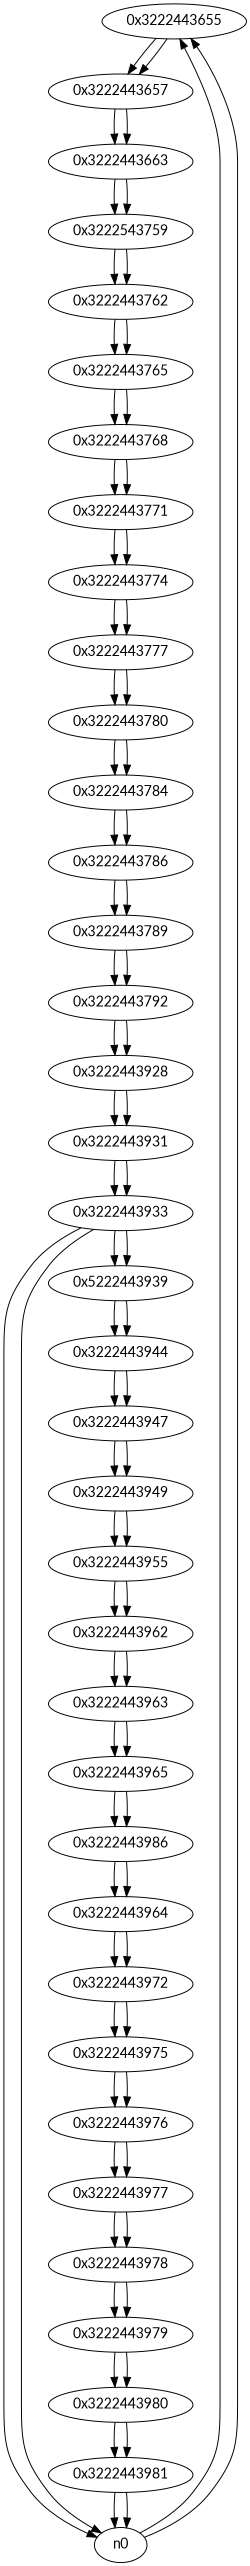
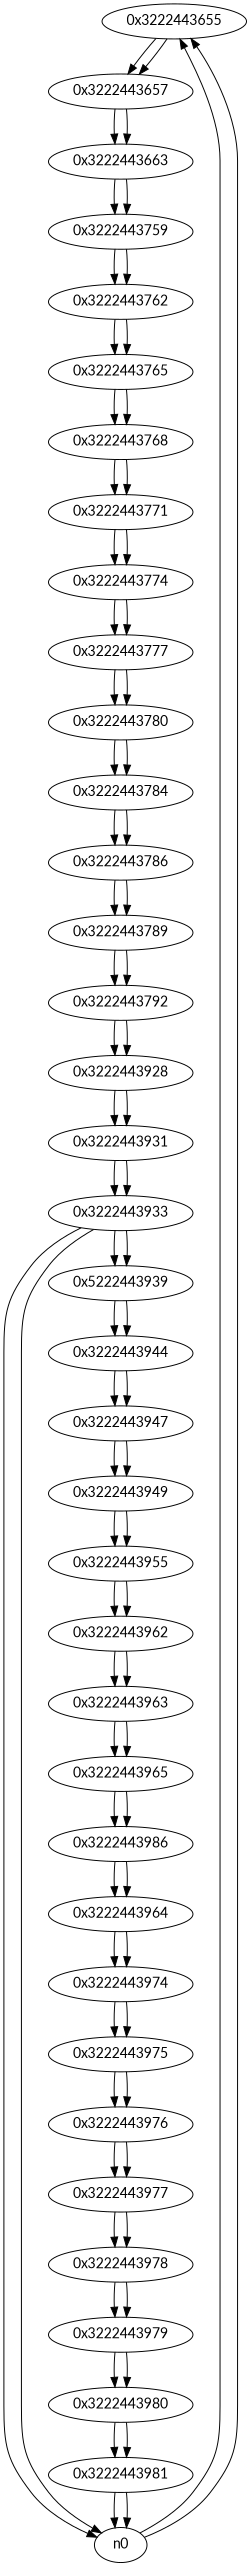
node "0x3222543759": label "0x3222543759" -> "0x3222443759"
node "0x3222443972": label "0x3222443972" -> "0x3222443974"
